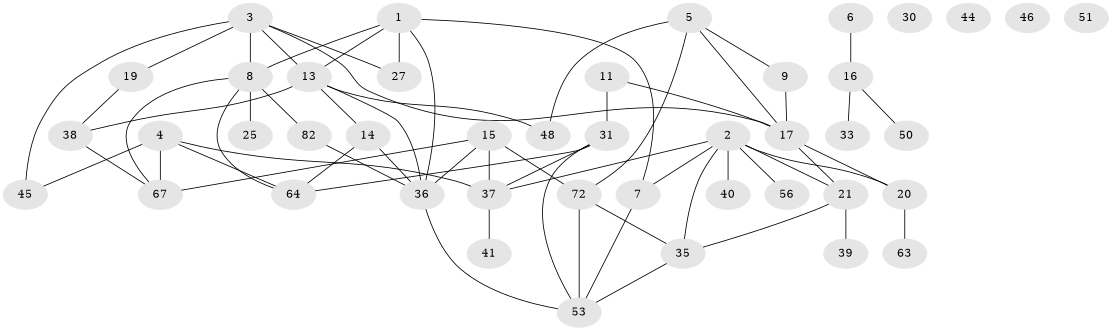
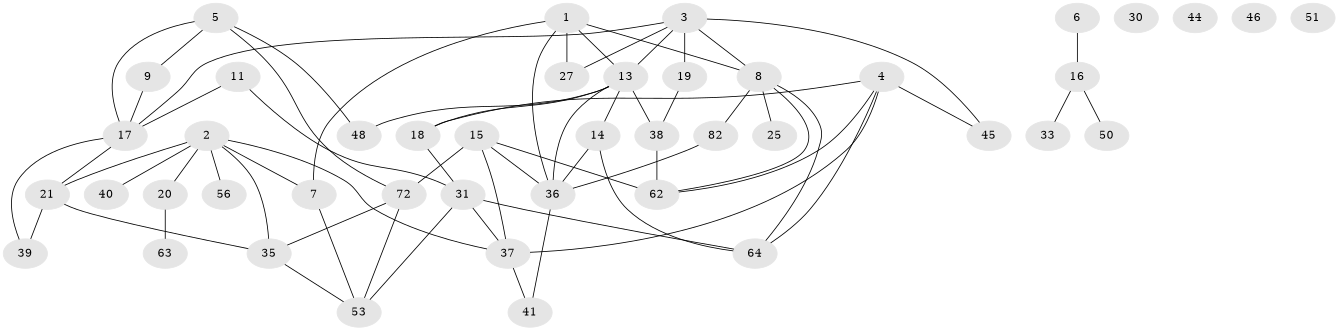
node "18": added
edge "17" -- "20": now "17" -- "39"
node "67": label "67" -> "62"
edge "36" -- "53": now "36" -- "41"
